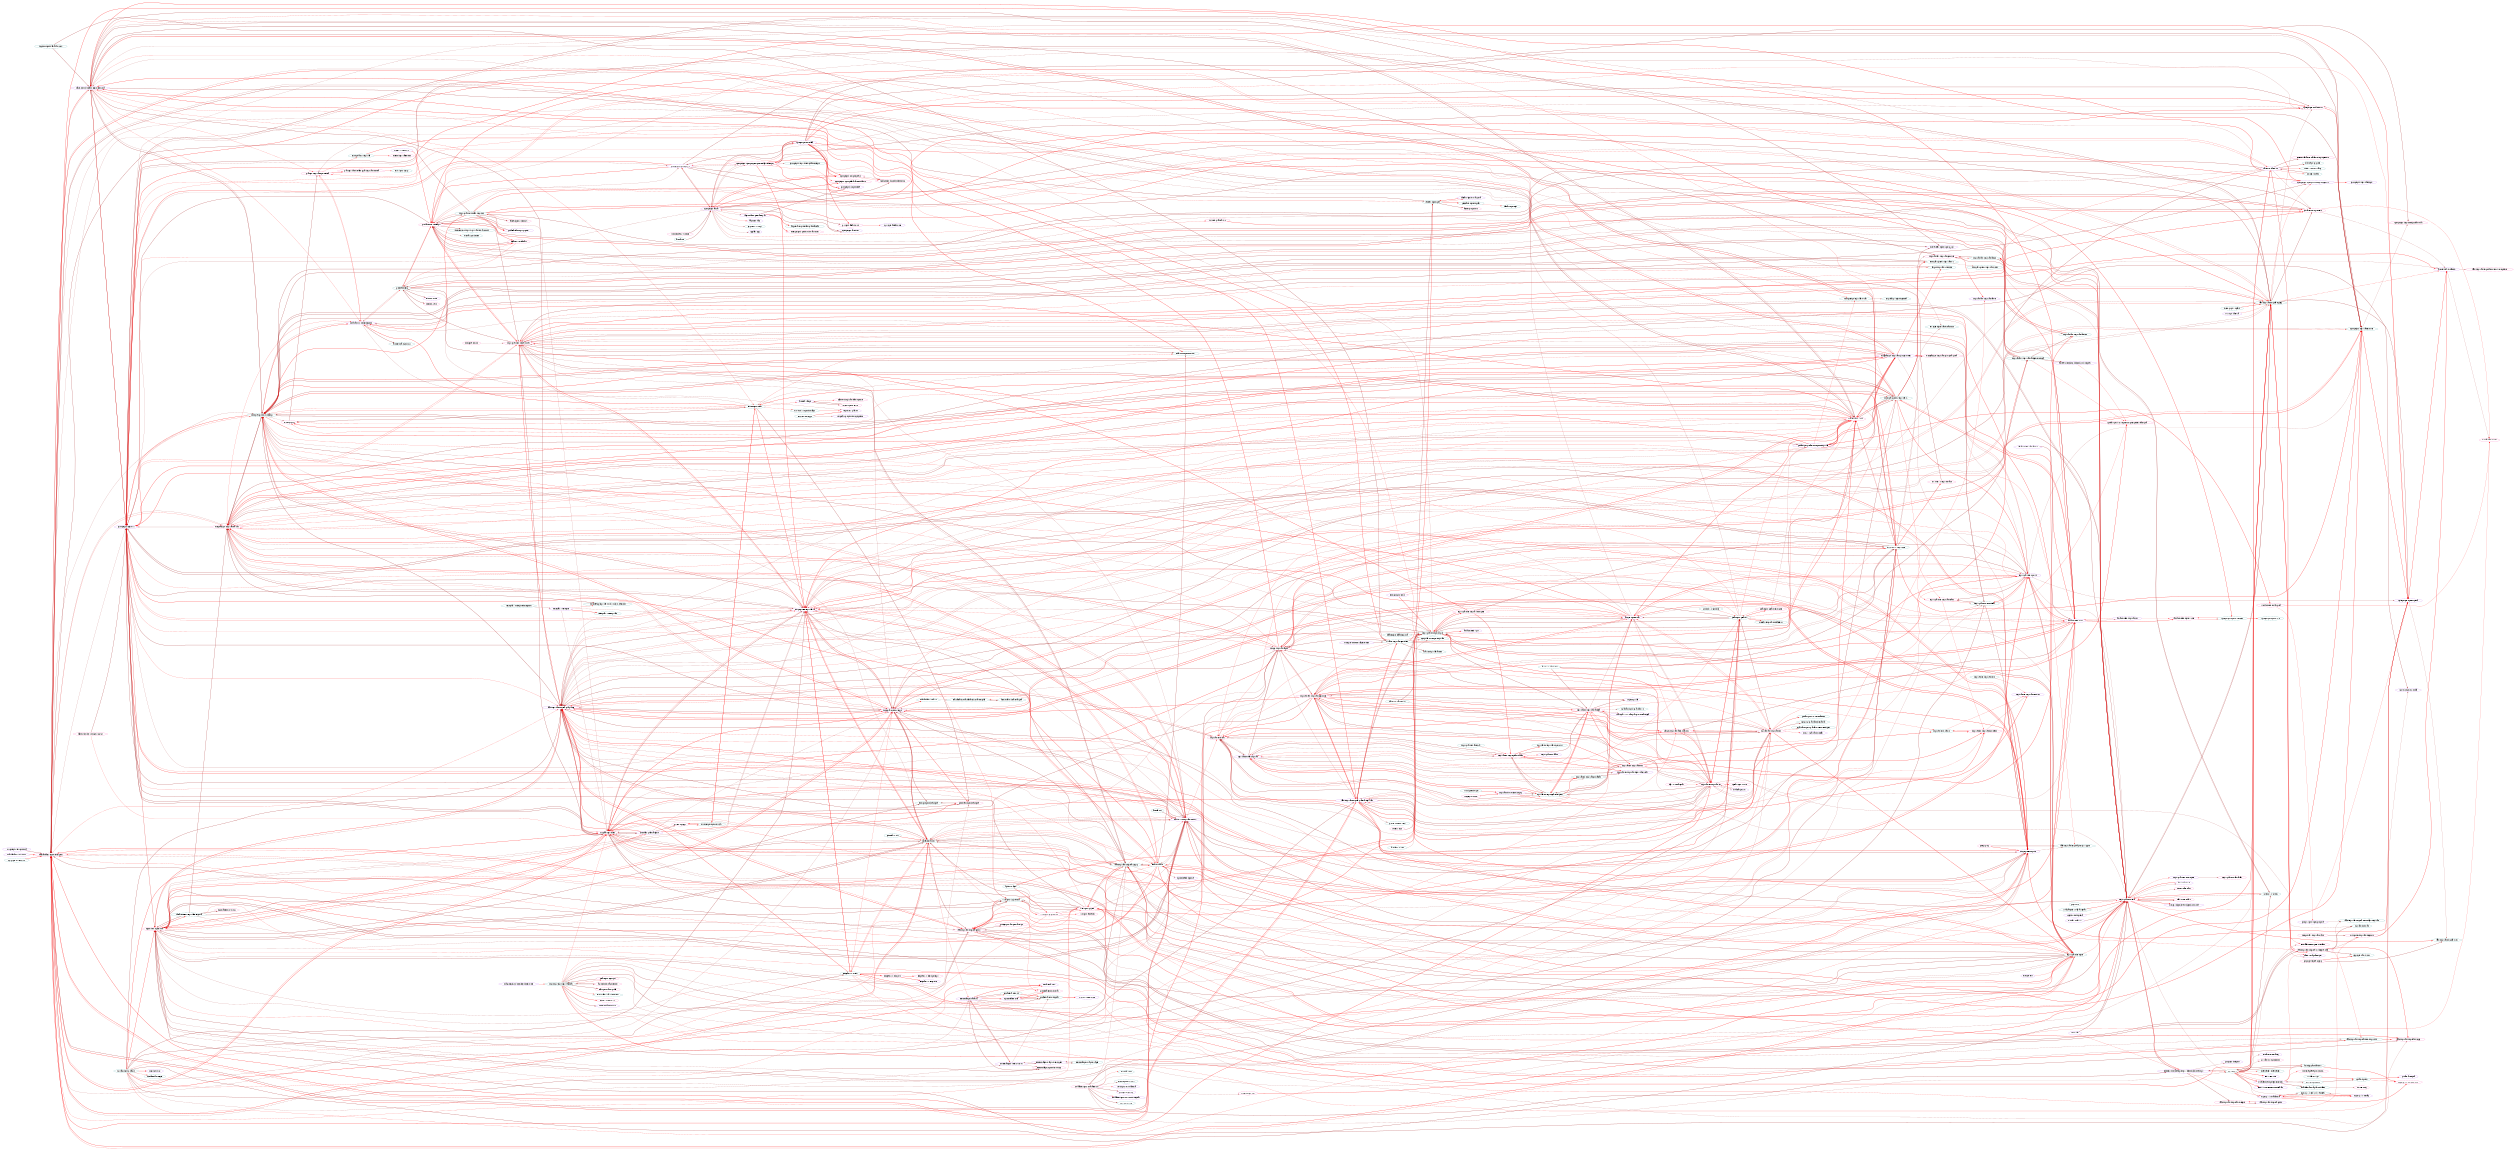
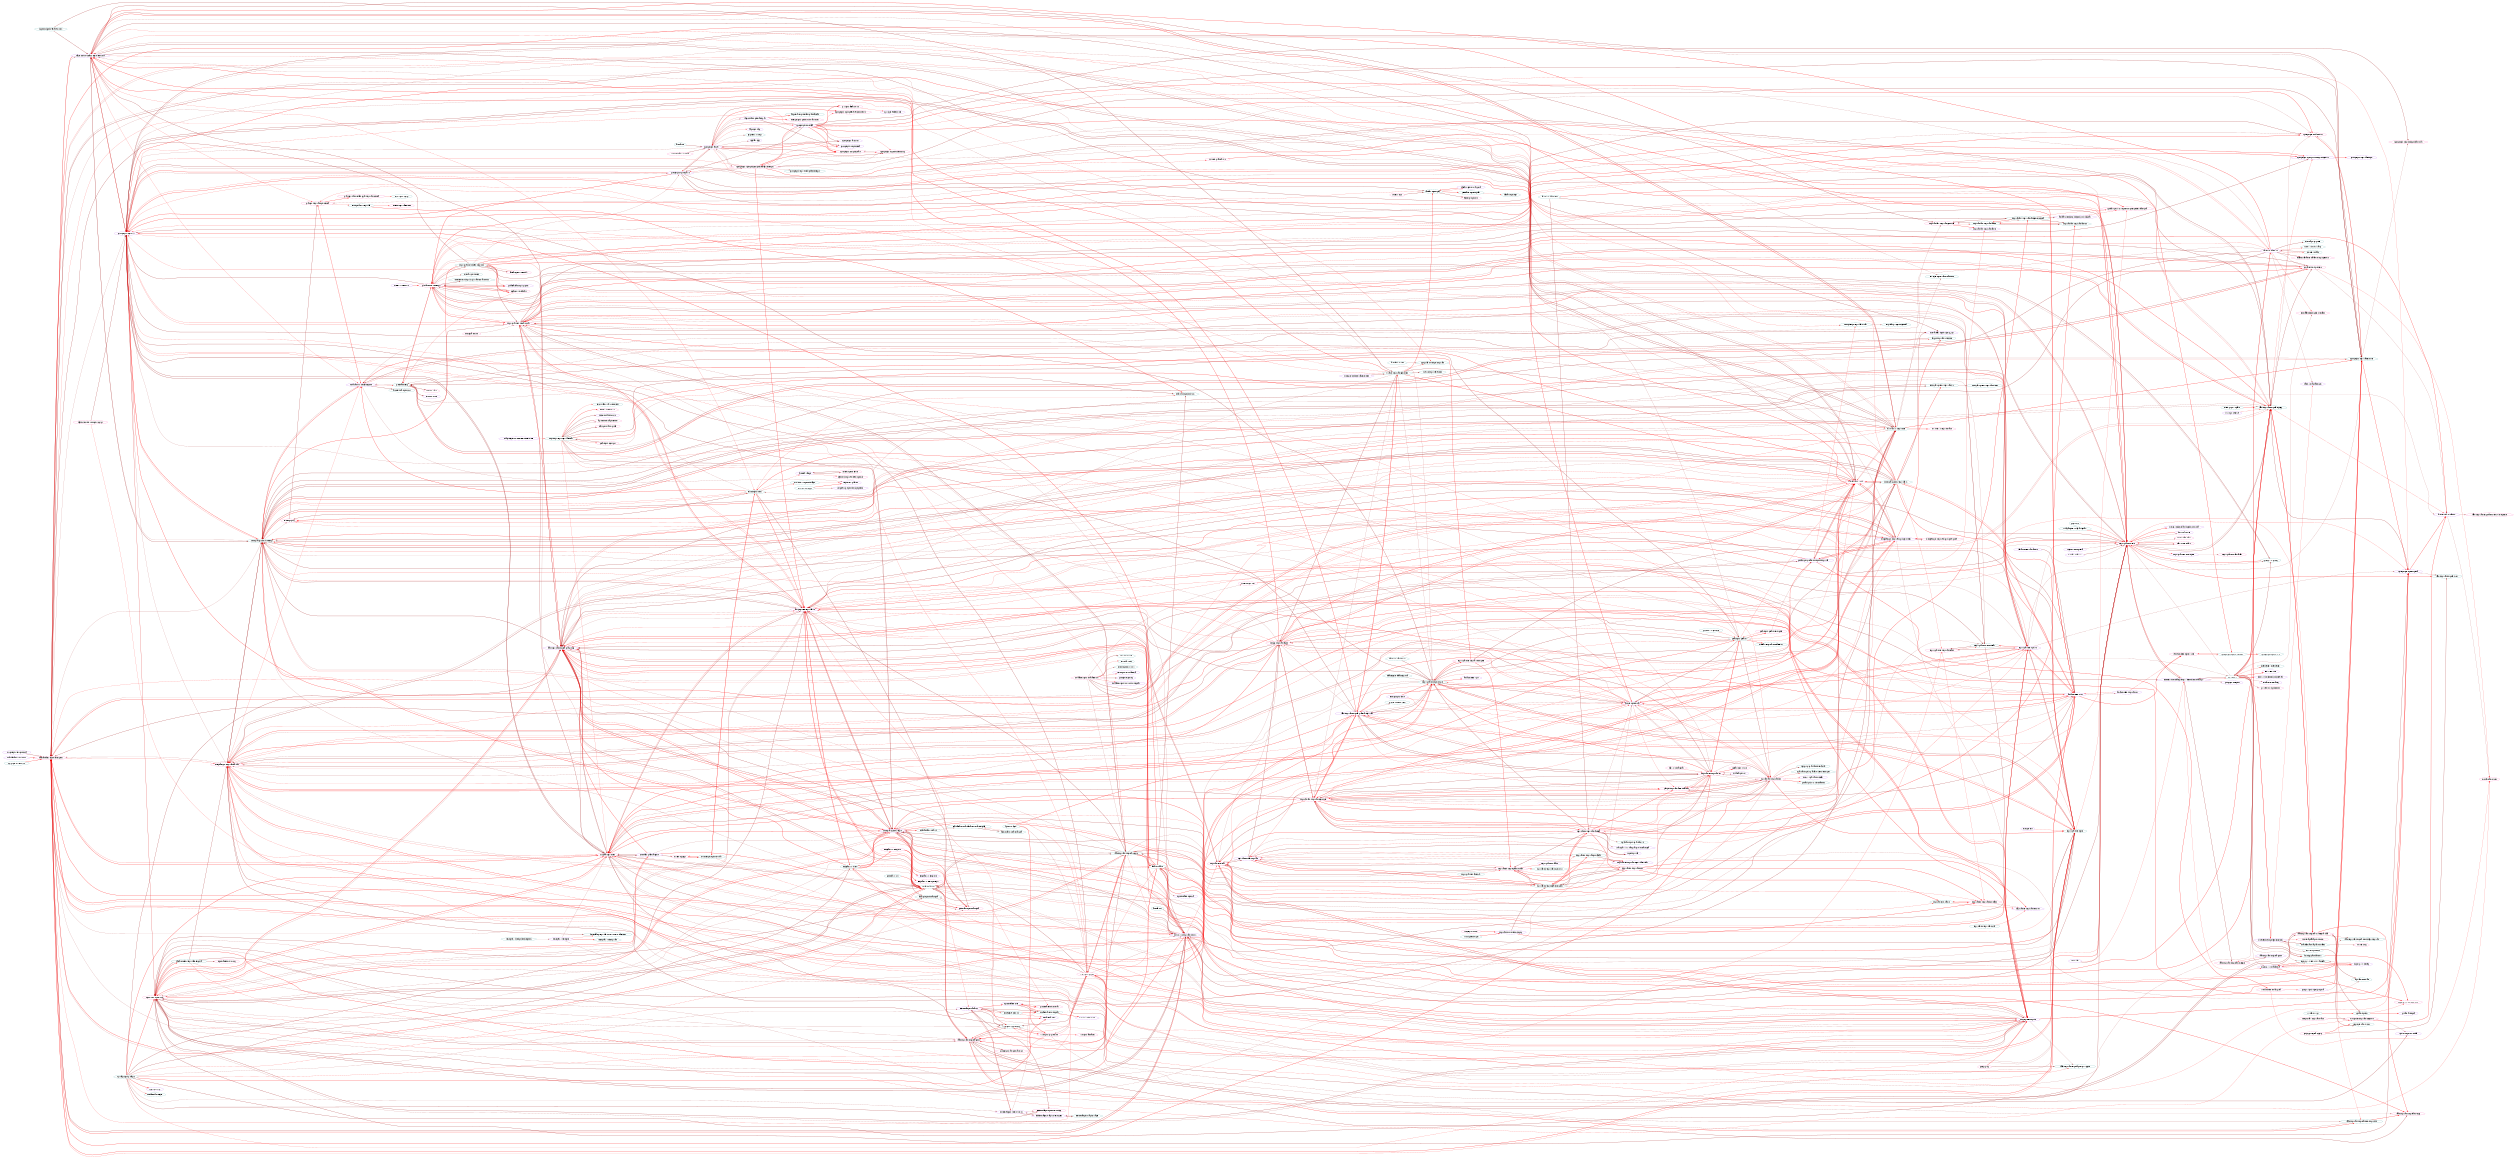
edge "onlydustxyz/starkonquest" -> "software-mansion/protostar": now "onlydustxyz/starklings" -> "software-mansion/protostar"
edge "xJonathanLEI/starknet-rs" -> "foundry-rs/starknet-foundry": removed
node "starknet-io/starknet-jolt": label "starknet-io/starknet-jolt" -> "starknet-io/starknet-token"
